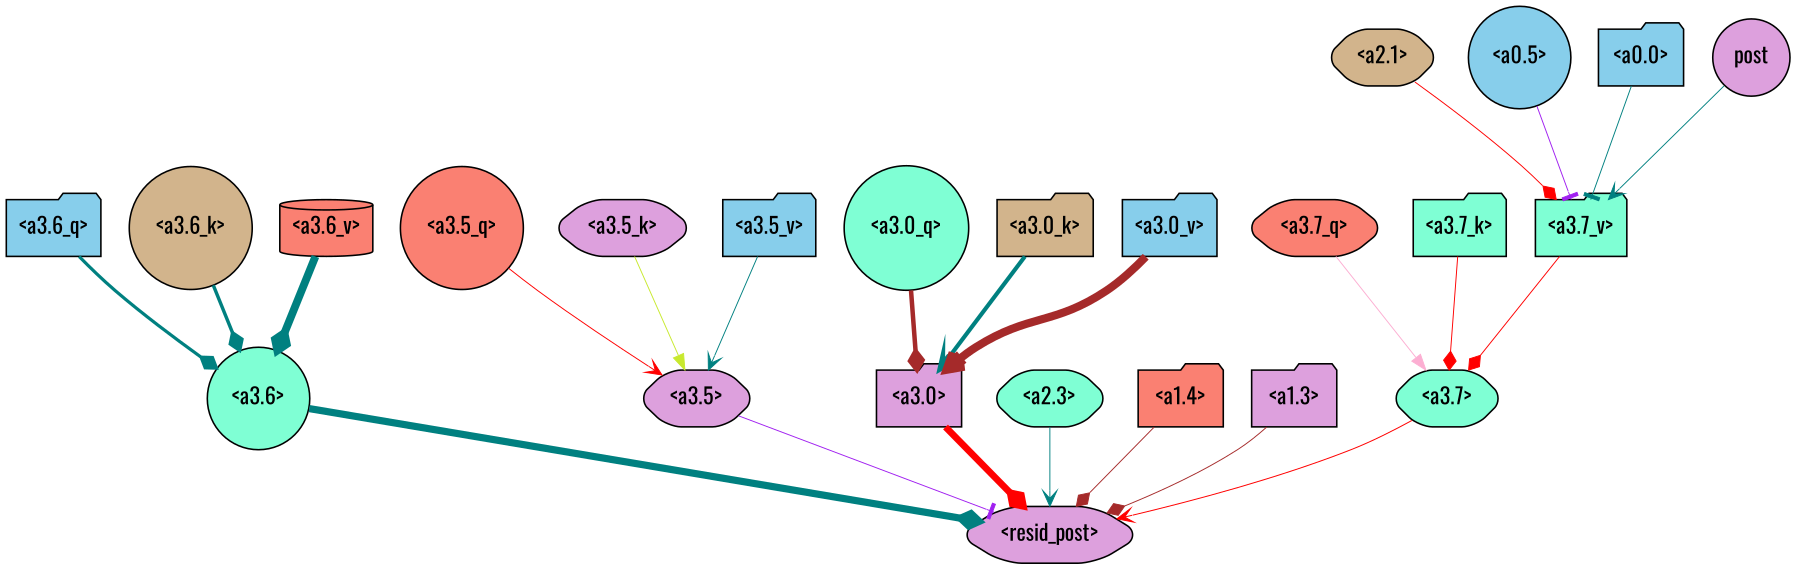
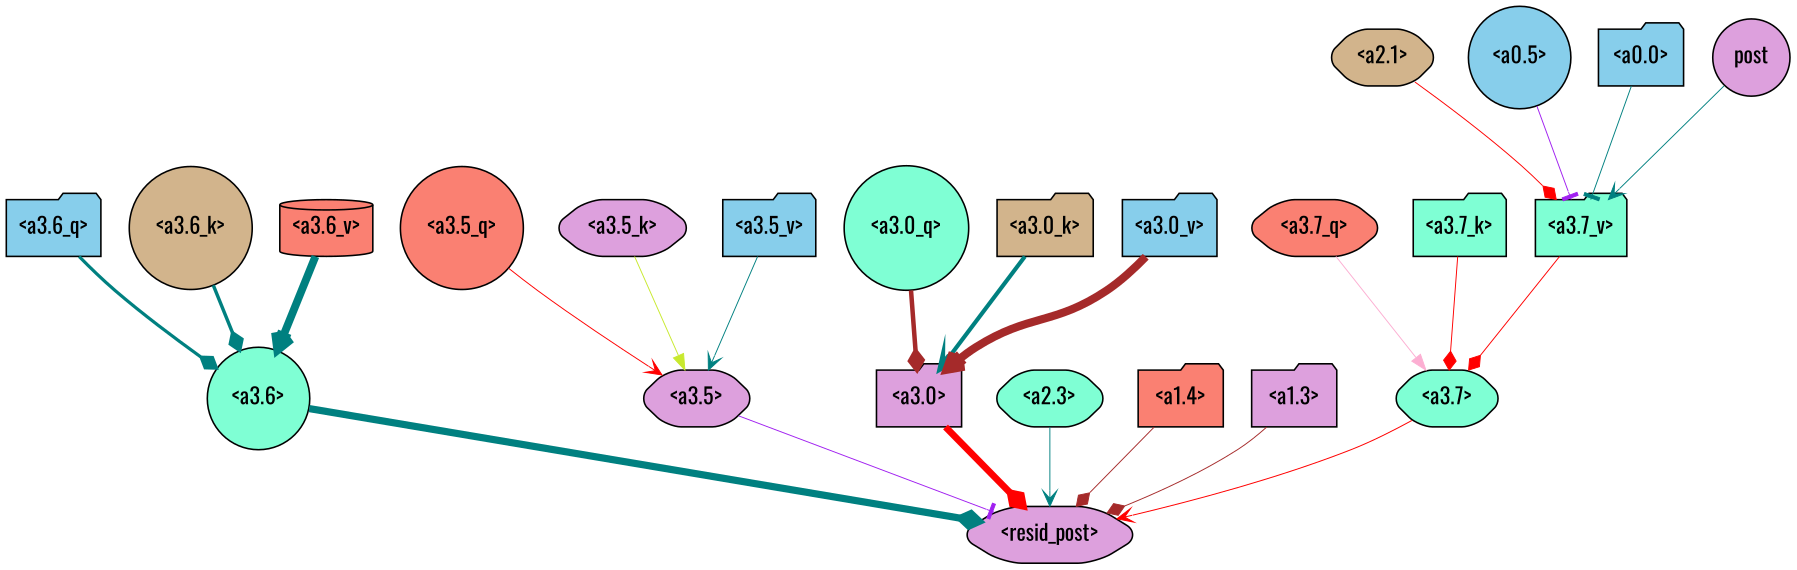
edge "<a3.6_v>" -> "<a3.6>": arrowhead diamond -> vee
